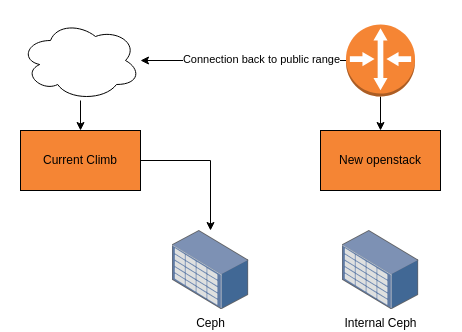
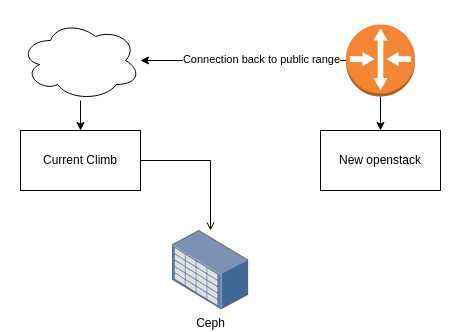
node "Current Climb": fillcolor #f58534 -> #ffffff
node "New openstack": fillcolor #f58534 -> #ffffff
edge "Current Climb" -> "Ceph": arrowhead classic -> open
node "Internal Ceph": removed
